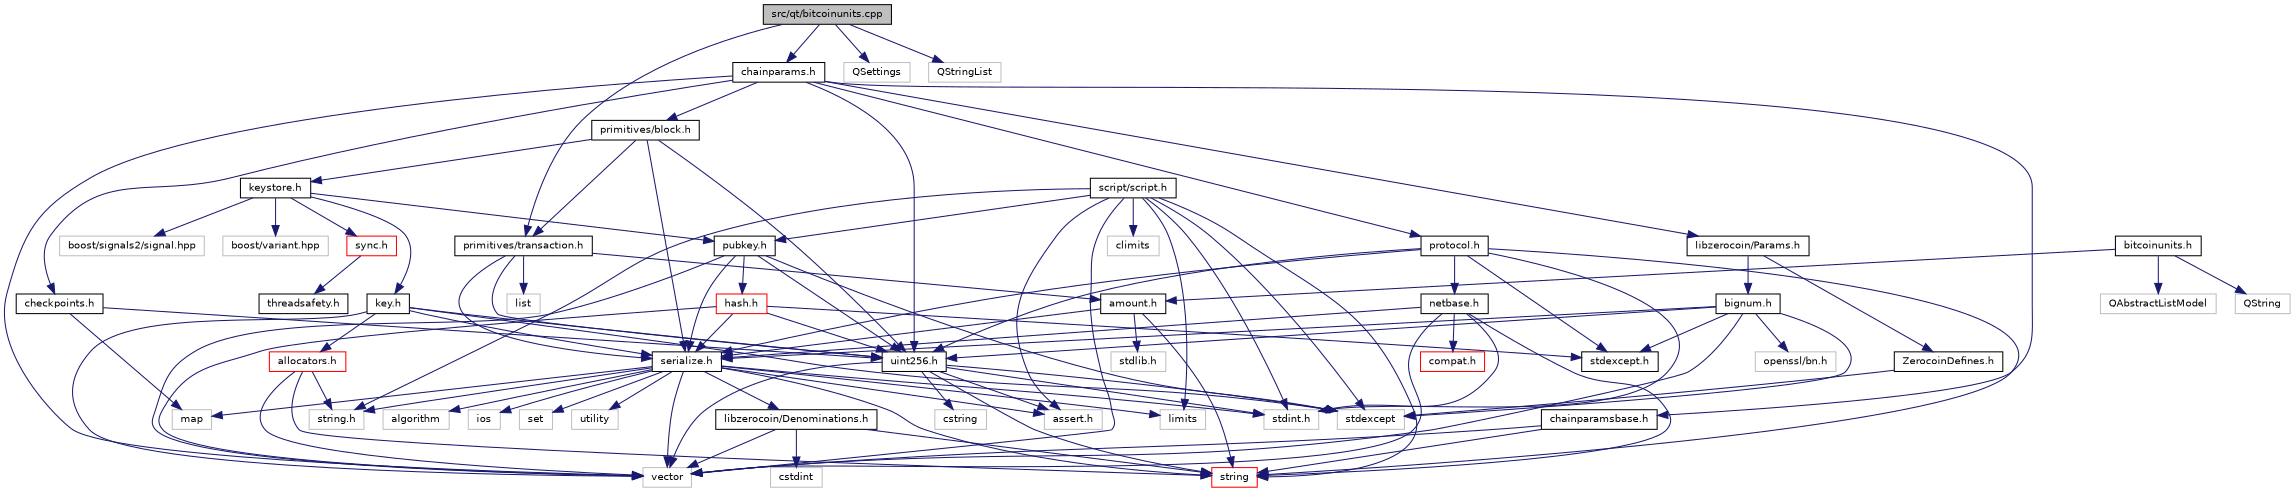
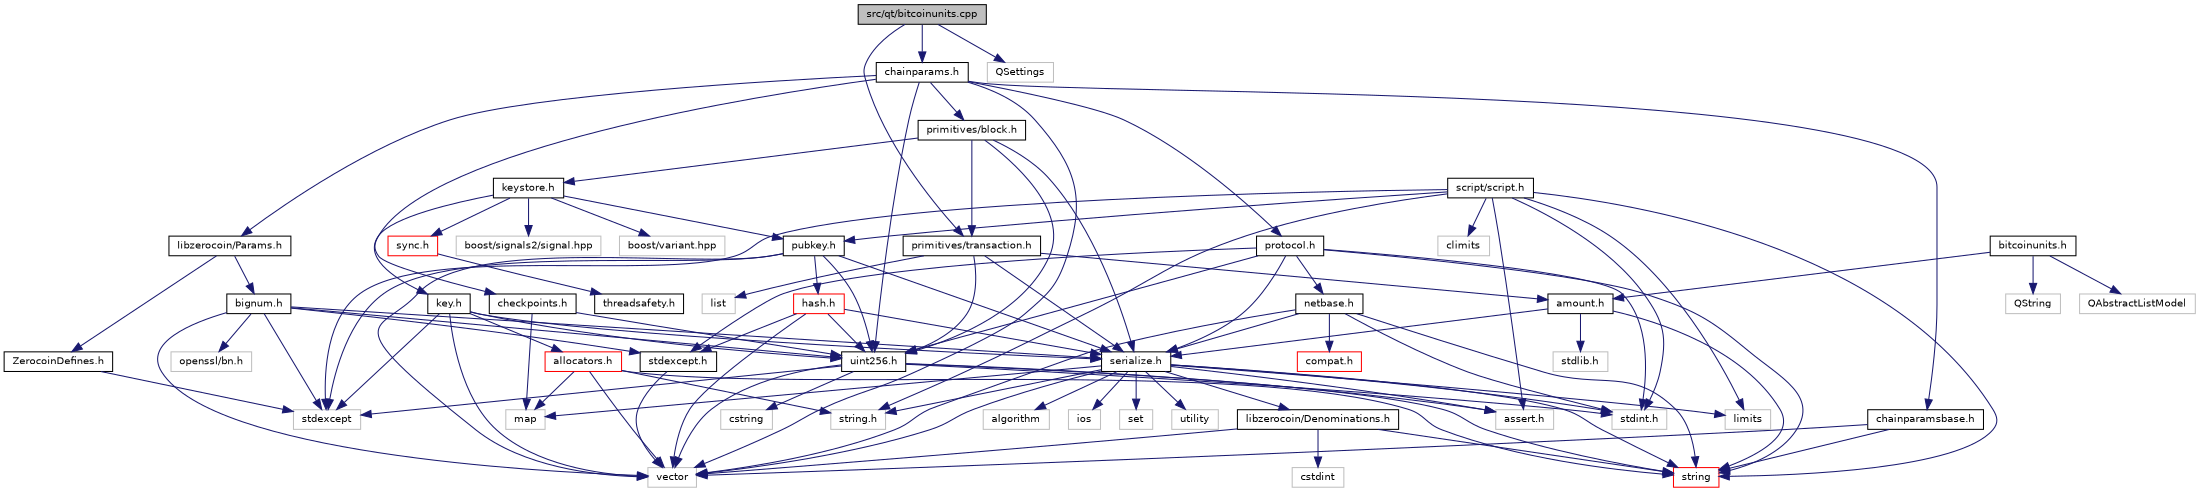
node "QStringList": removed
edge "allocators.h" -> "map": added
edge "script/script.h" -> "vector": now "stdexcept.h" -> "vector"
